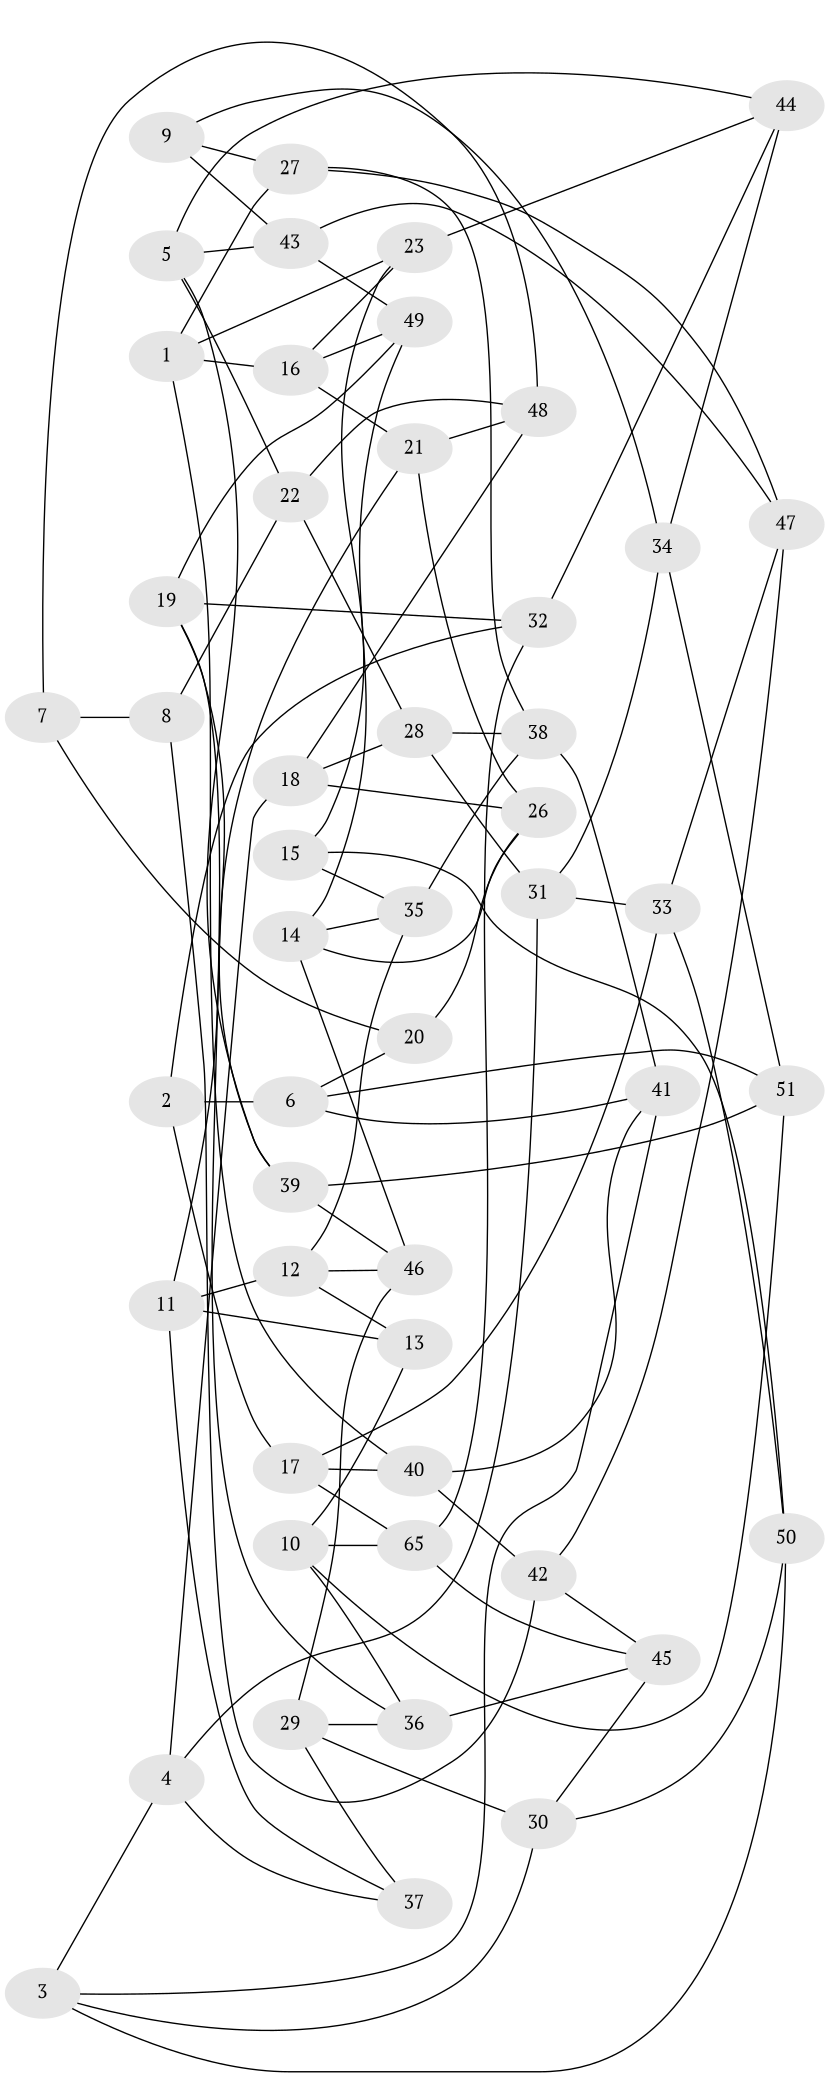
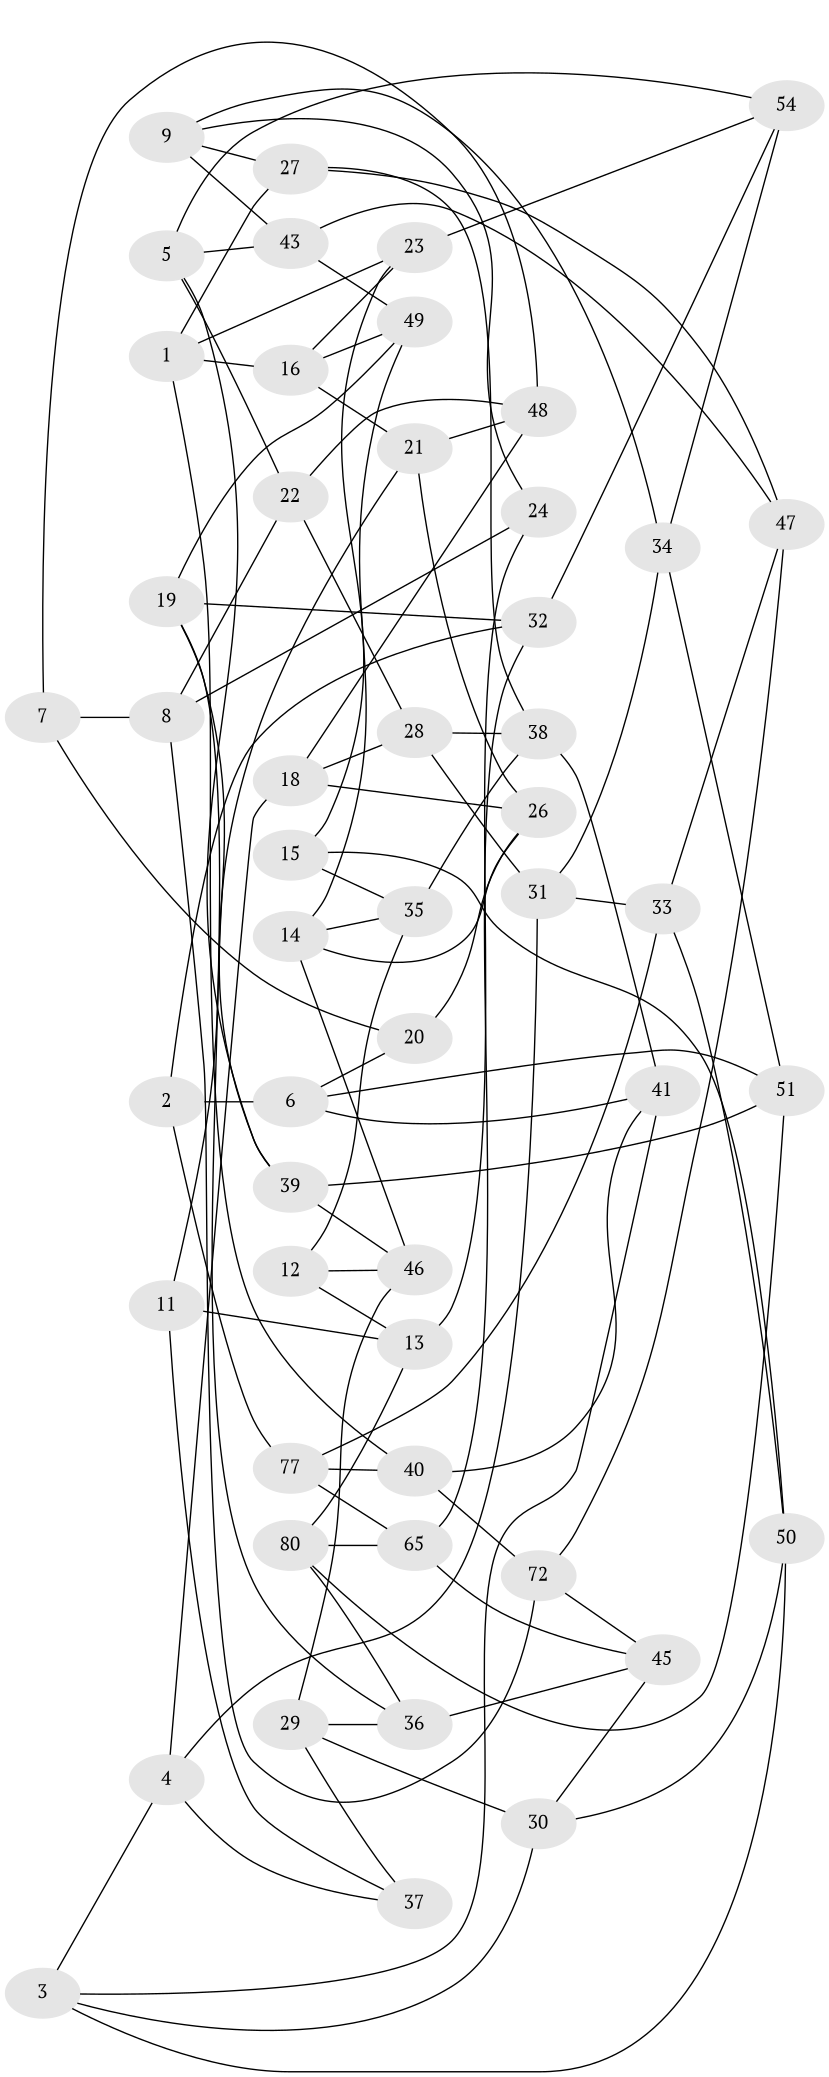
node "44": label "44" -> "54"
node "24": added
edge "12" -- "11": removed
node "17": label "17" -> "77"
node "10": label "10" -> "80"
node "42": label "42" -> "72"
